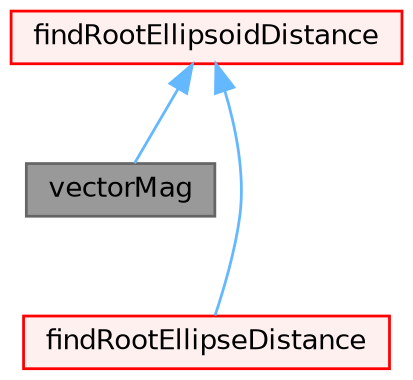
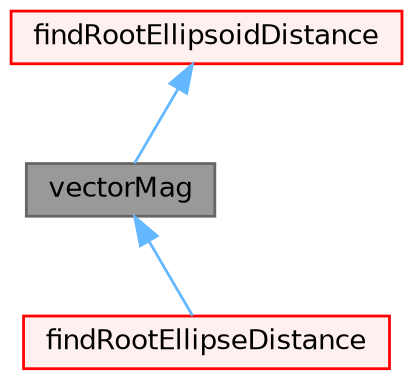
edge "findRootEllipseDistance" -> "findRootEllipsoidDistance": now "findRootEllipseDistance" -> "vectorMag"
